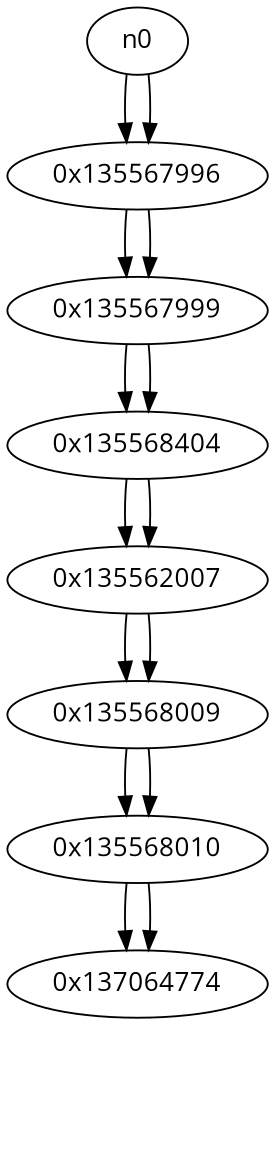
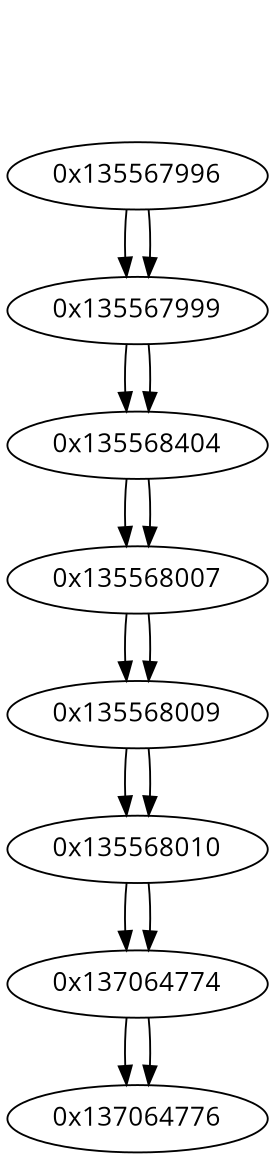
node "n0": removed
node "0x135562007": label "0x135562007" -> "0x135568007"
node "0x137064776": added
